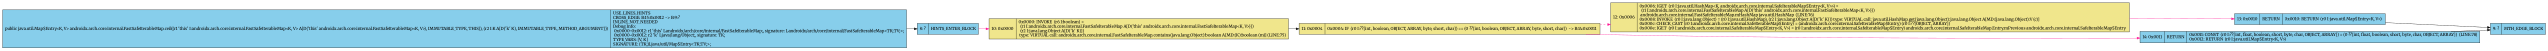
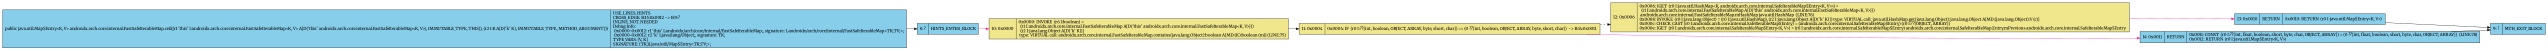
edge "11: 0x0004" -> "12: 0x0006": color deeppink -> black
node "9: ?": text "MTH_EDGE_BLOCK" -> "MTH_EXIT_BLOCK"
